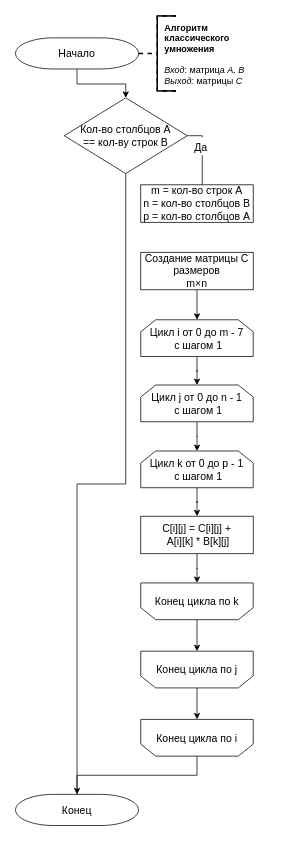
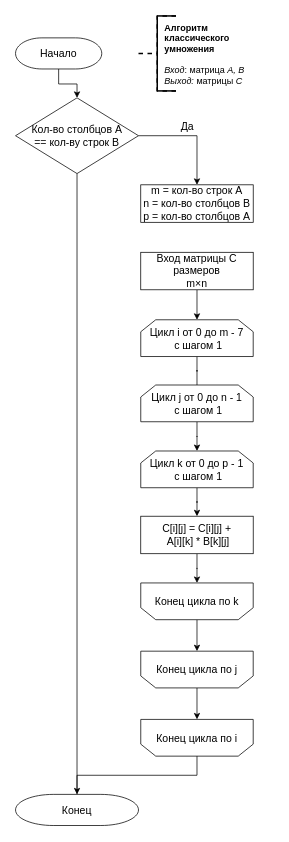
node "Начало": size 123x31 -> 86x31
node "Кол-во столбцов A == кол-ву строк B": moved (126, 136) -> (77, 136)
node "Создание матрицы С размеров m×n": label "Создание матрицы С размеров m×n" -> "Вход матрицы С размеров m×n"
edge "Цикл i от 0 до m - 7 с шагом 1" -> "Цикл j от 0 до n - 1 с шагом 1": arrowhead classic -> none
